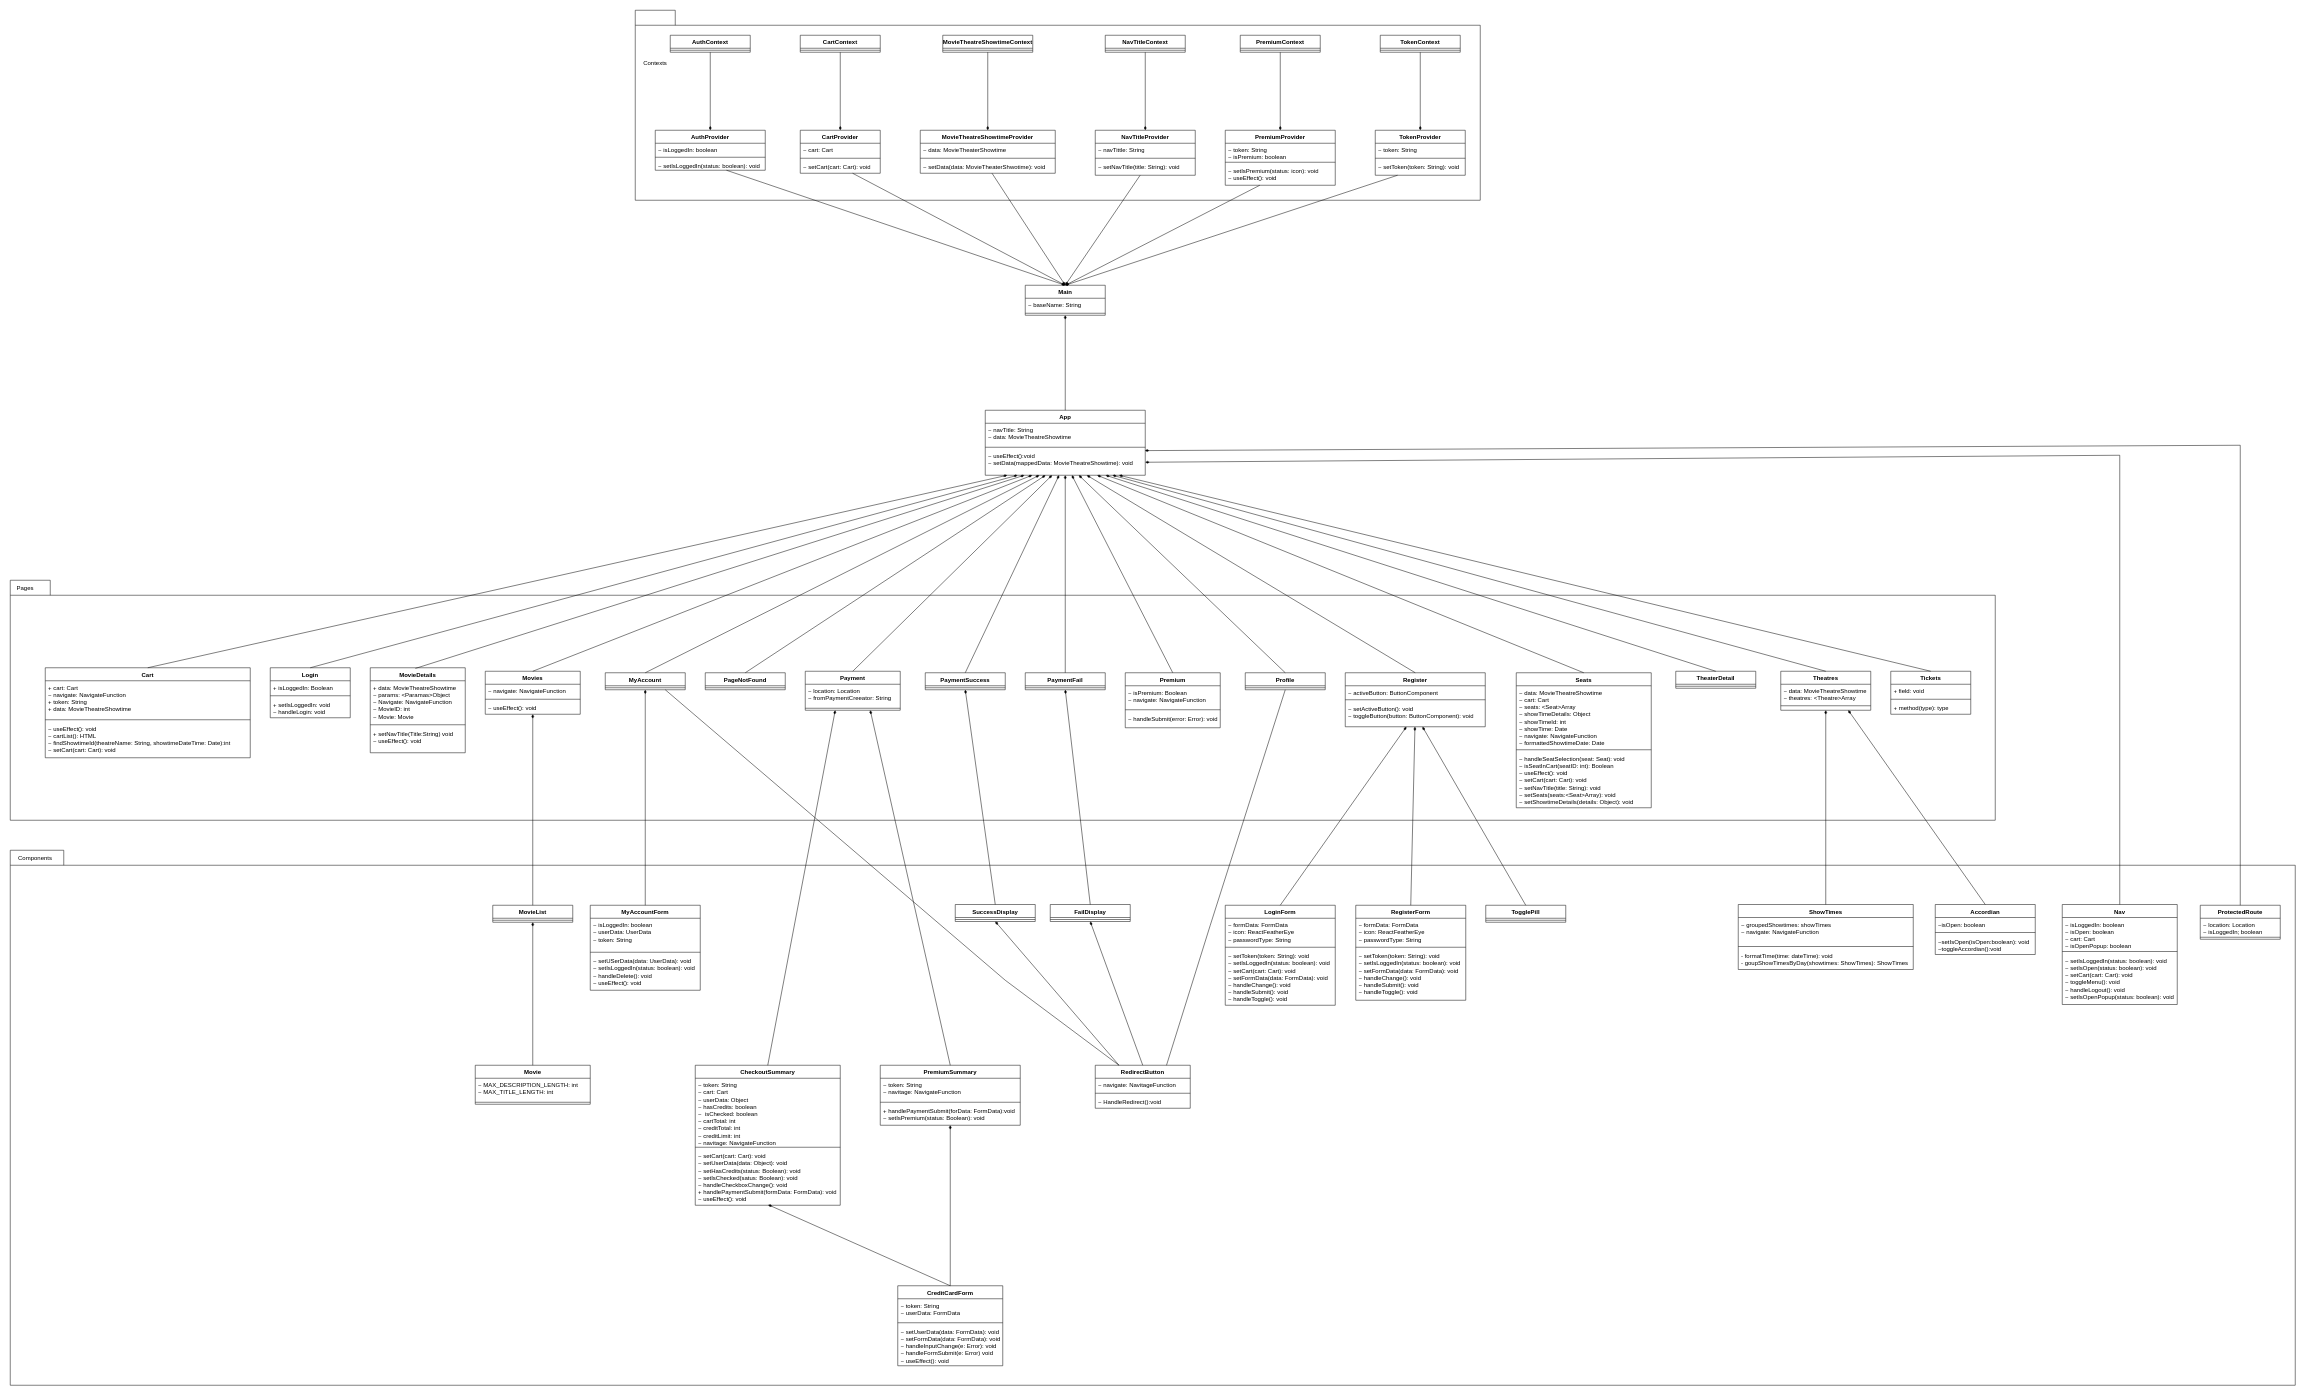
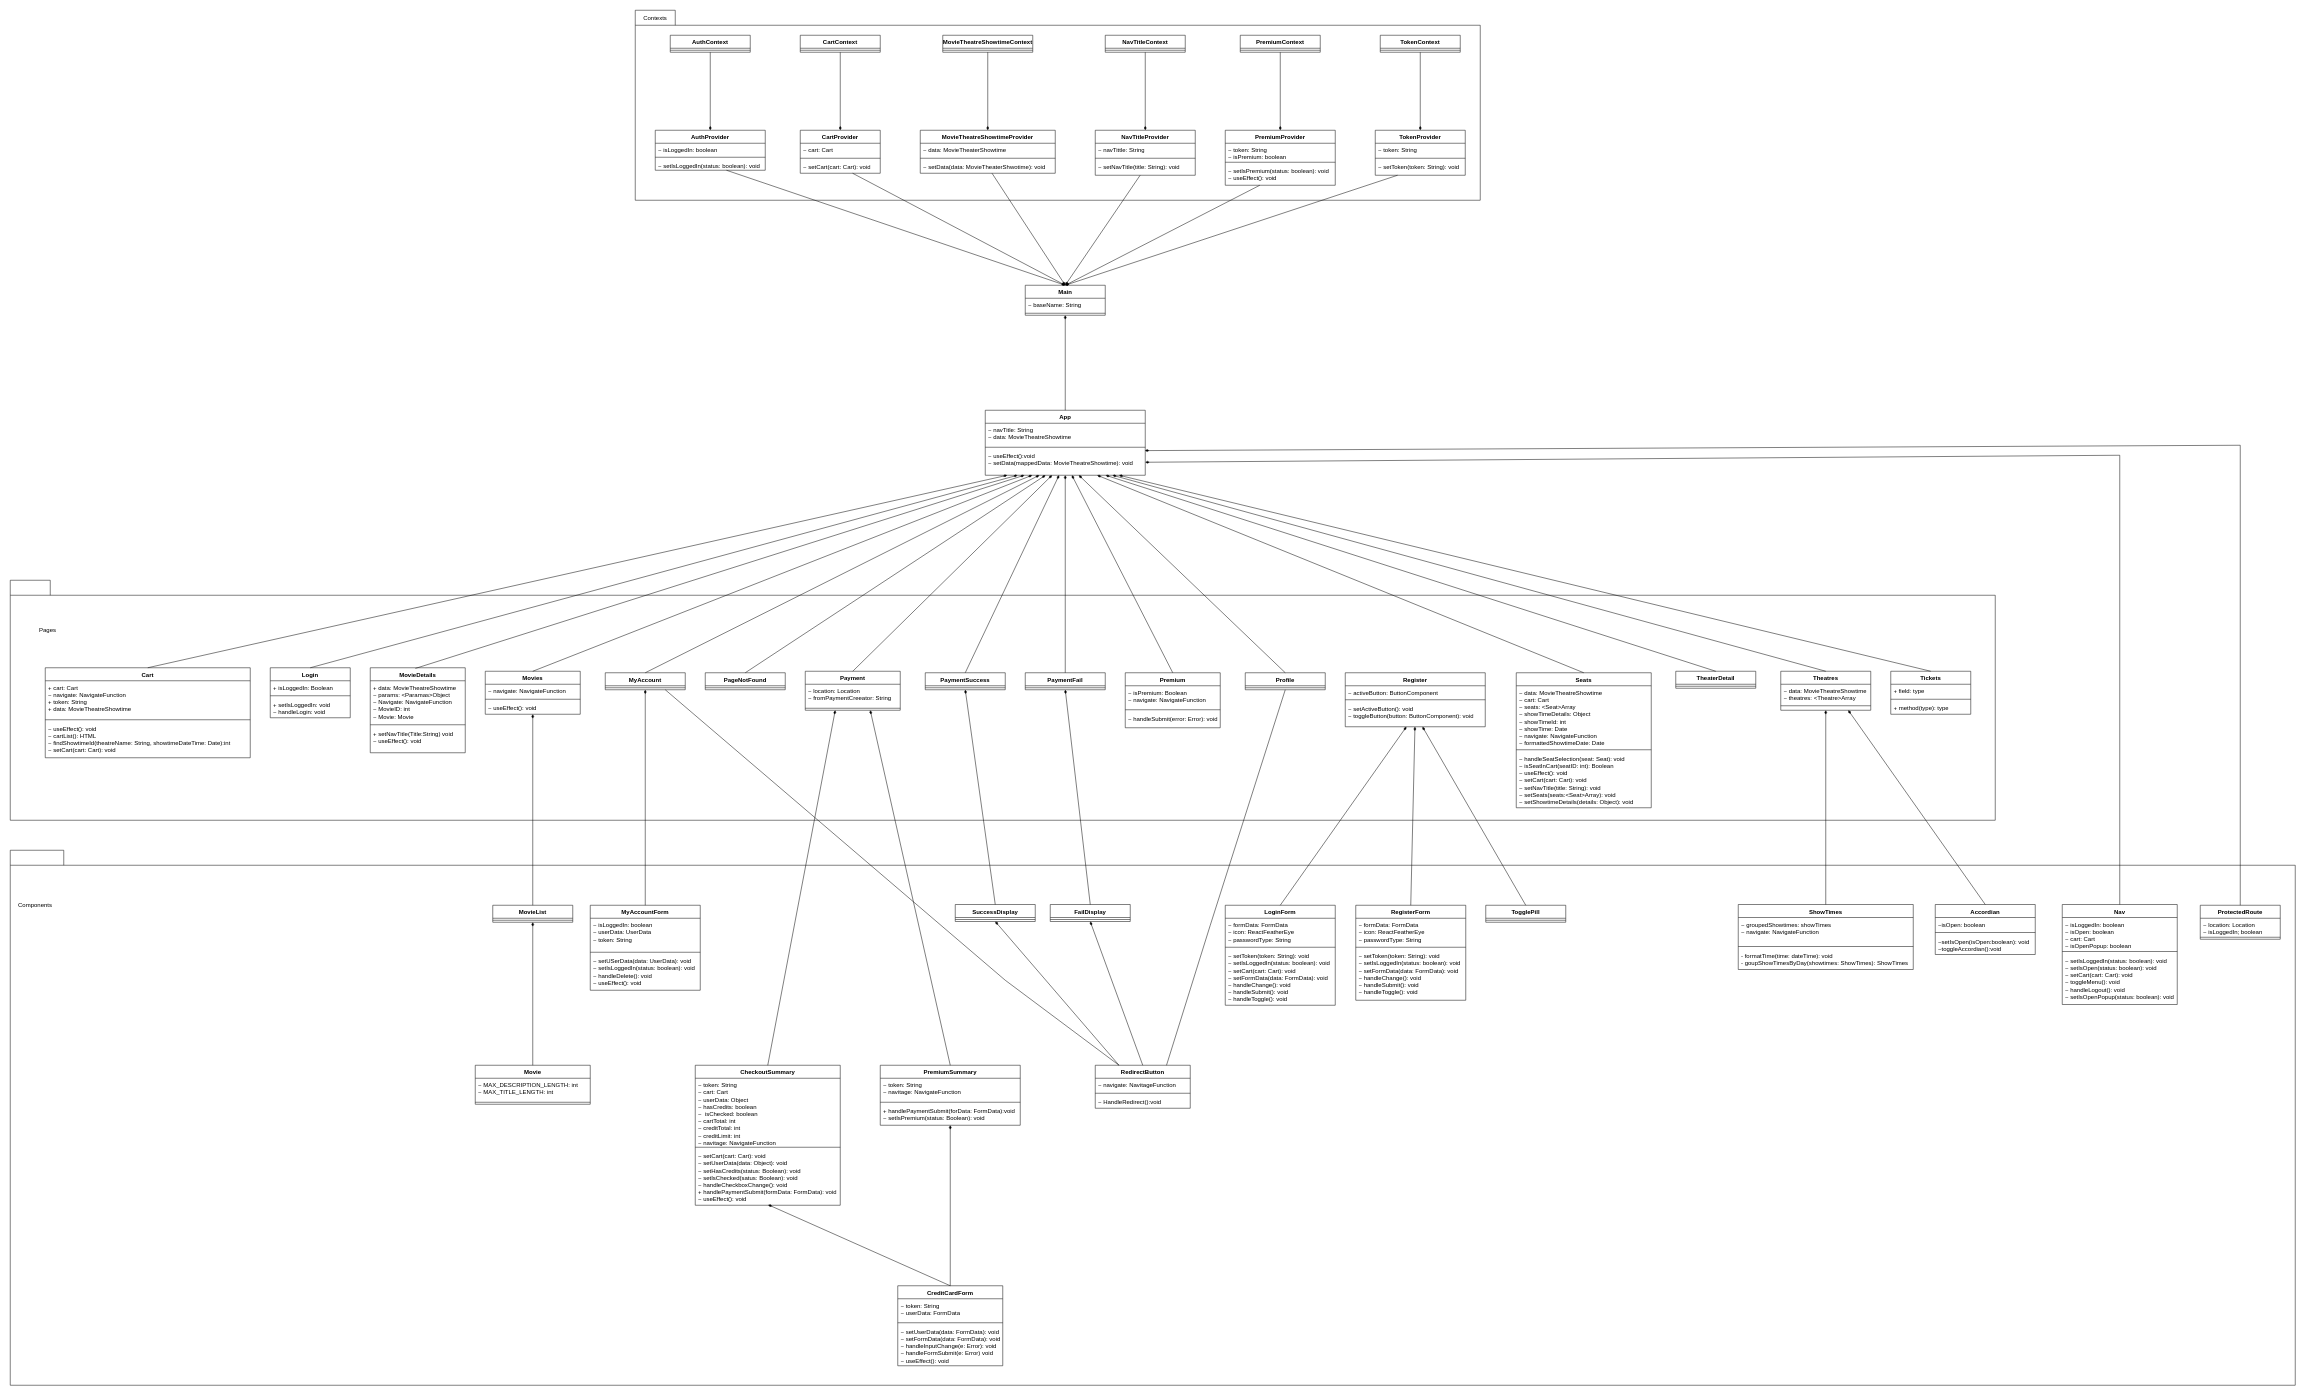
node "Contexts": moved (655, 63) -> (655, 18)
node "~ setIsPremium(status: icon): void ~ useEffect(): void": label "~ setIsPremium(status: icon): void ~ useEffect(): void" -> "~ setIsPremium(status: boolean): void ~ useEffect(): void"
edge "Register" -> "~ useEffect():void ~ setData(mappedData: MovieTheatreShowtime): void": removed
node "Pages": moved (25, 588) -> (48, 630)
node "+ field: void": label "+ field: void" -> "+ field: type"
node "Components": moved (35, 858) -> (35, 905)
